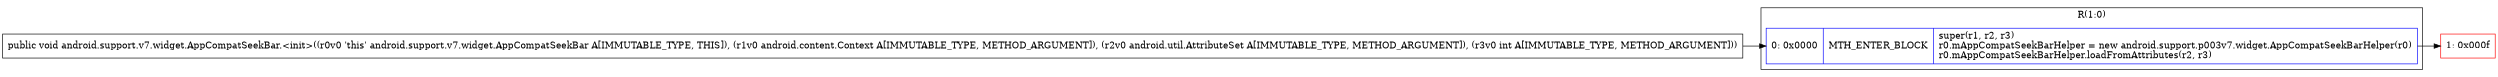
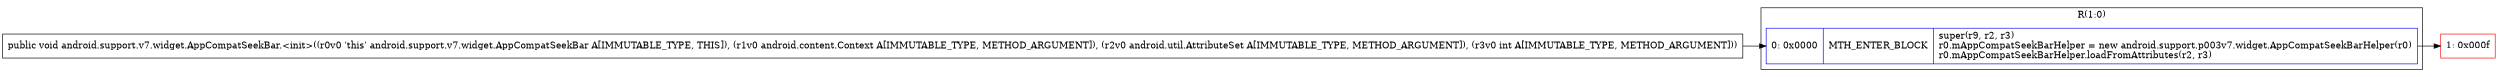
node "0: 0x0000": text "super(r1, r2, r3)" -> "super(r9, r2, r3)"
